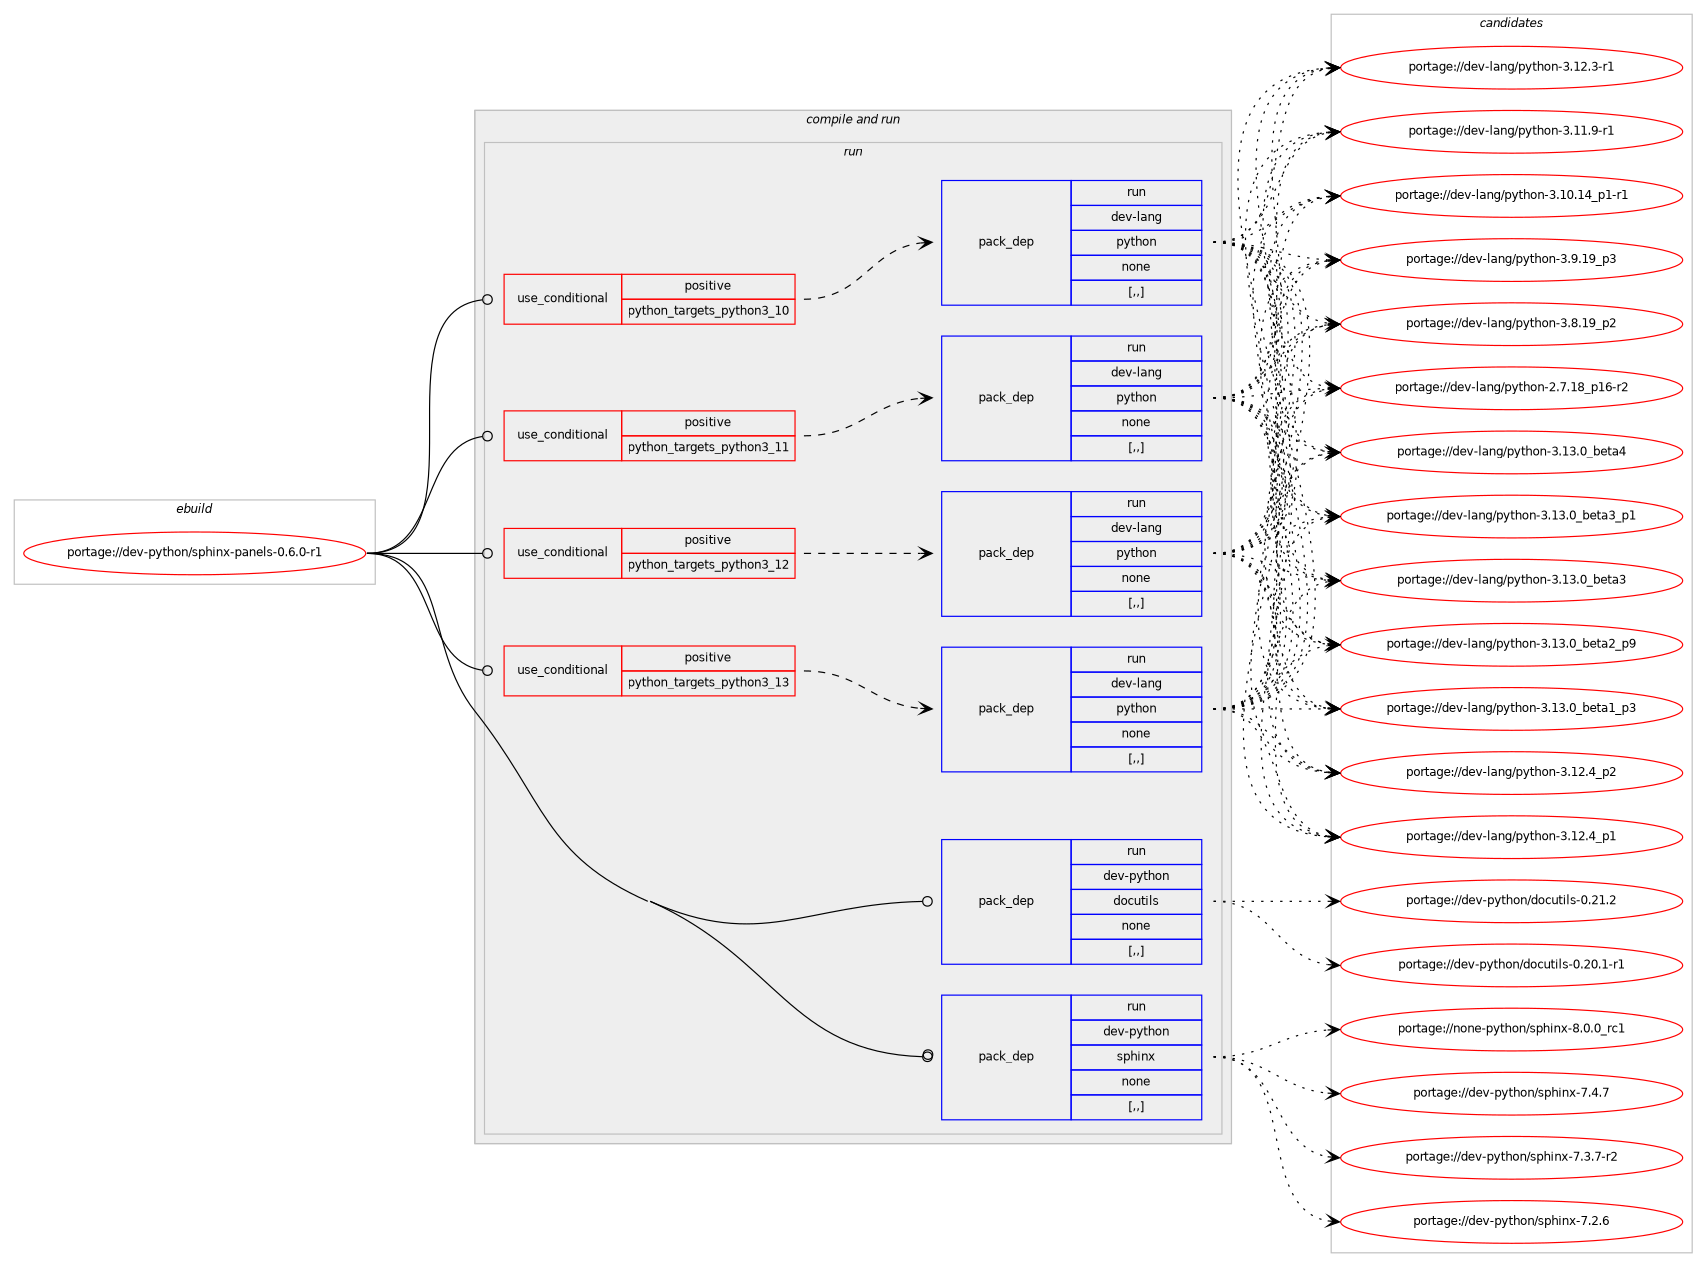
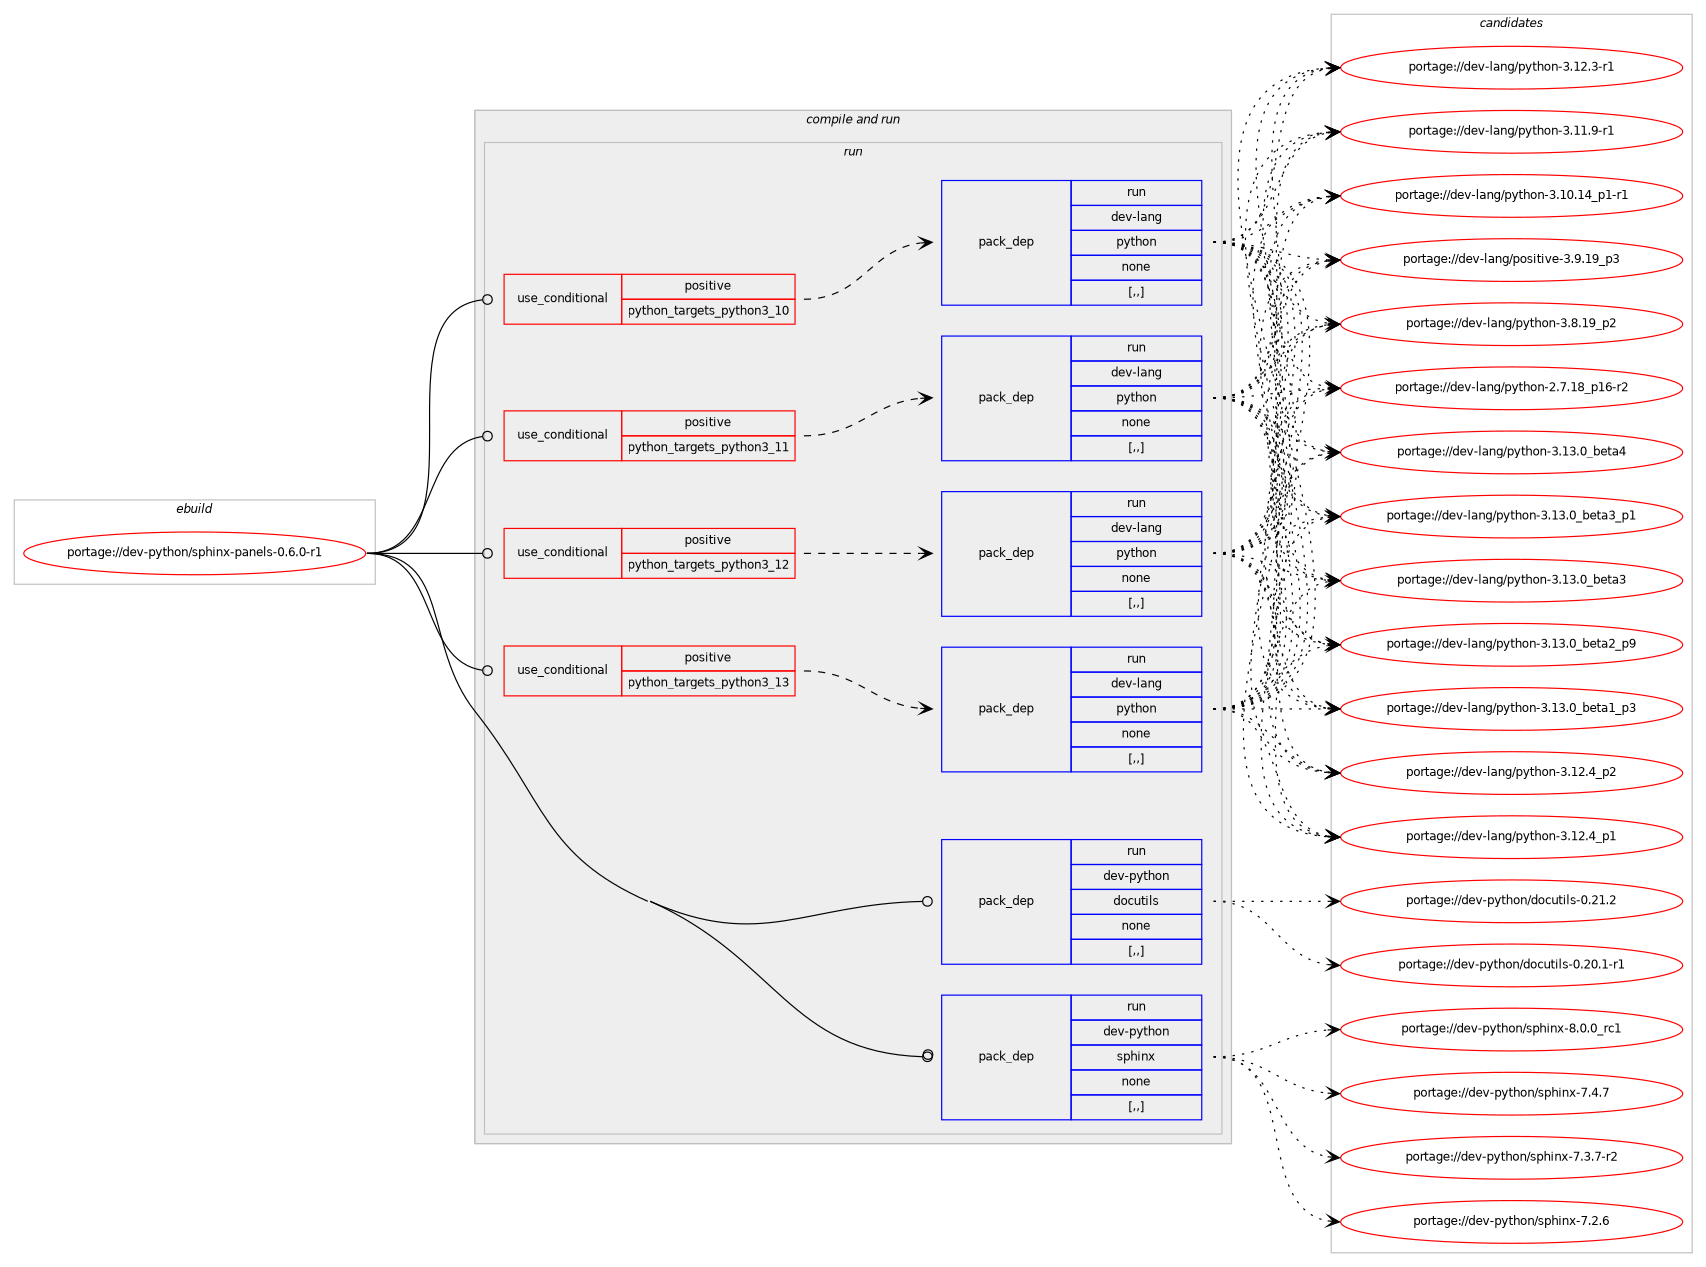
node "portage://dev-lang/python-3.9.19_p3": label "portage://dev-lang/python-3.9.19_p3" -> "portage://dev-lang/positive-3.9.19_p3"
node "portage://none-python/sphinx-8.0.0_rc1": label "portage://none-python/sphinx-8.0.0_rc1" -> "portage://dev-python/sphinx-8.0.0_rc1"
